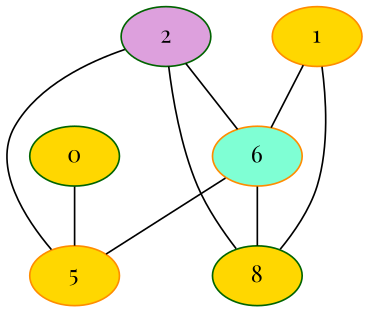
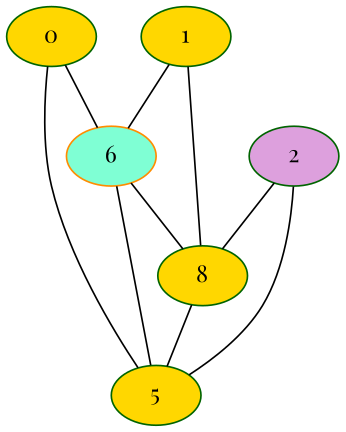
node "1": color darkorange -> darkgreen
edge "2" -- "6": now "0" -- "6"
node "5": color darkorange -> darkgreen
edge "8" -- "5": added
